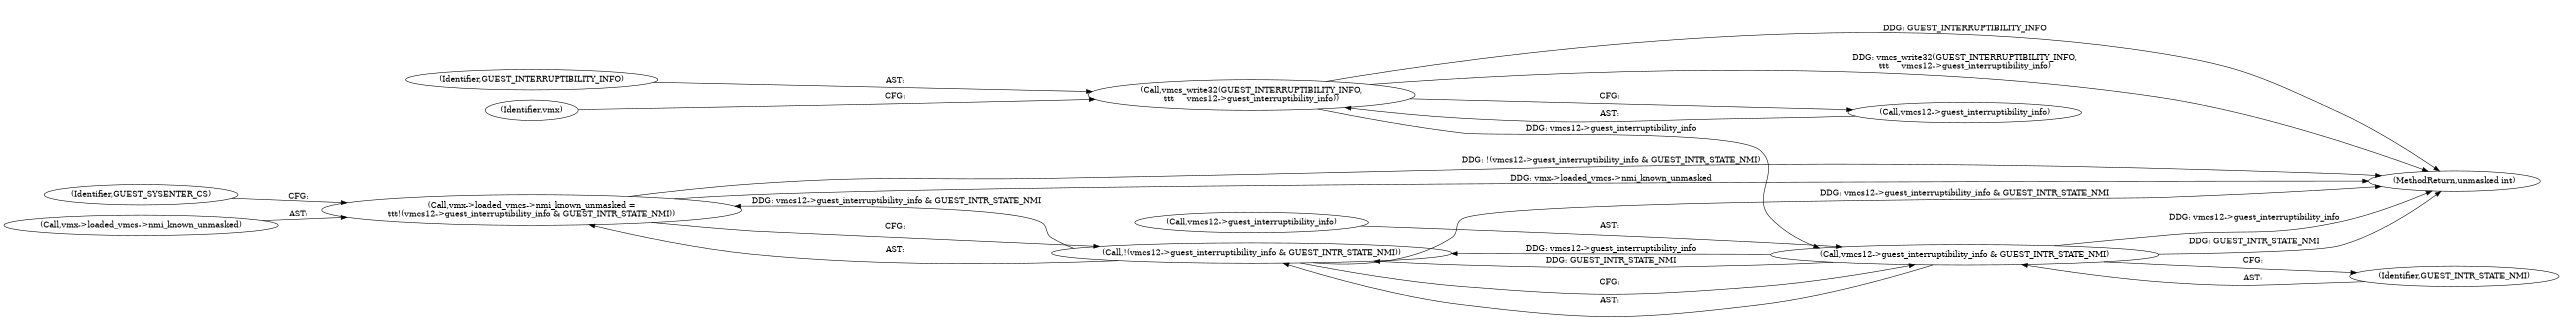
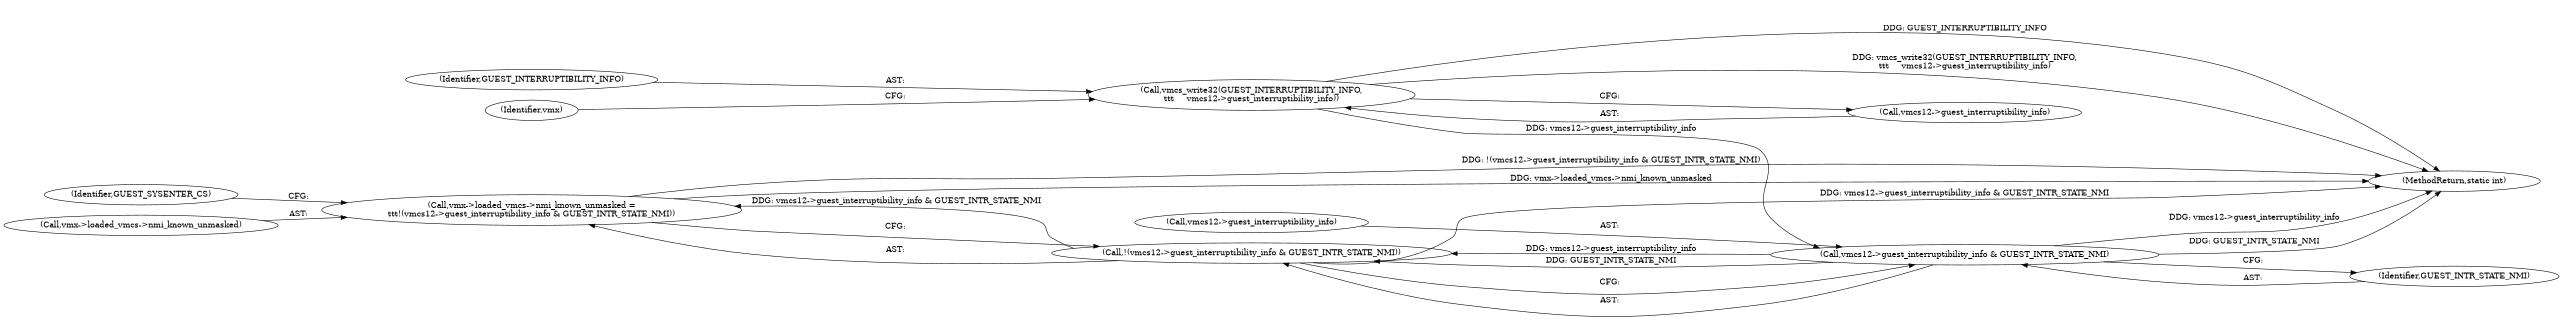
node "(MethodReturn,unmasked int)": label "(MethodReturn,unmasked int)" -> "(MethodReturn,static int)"
